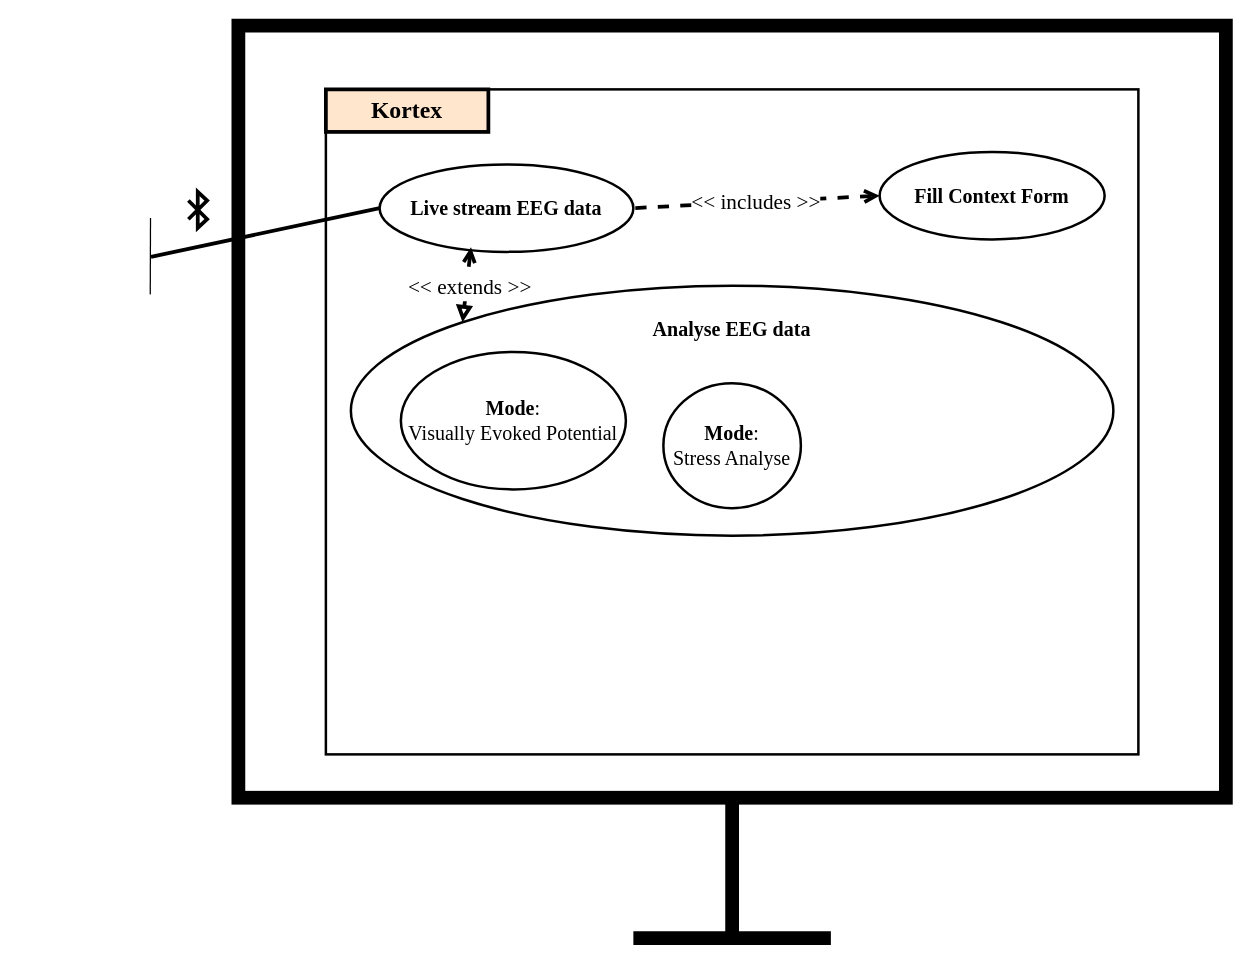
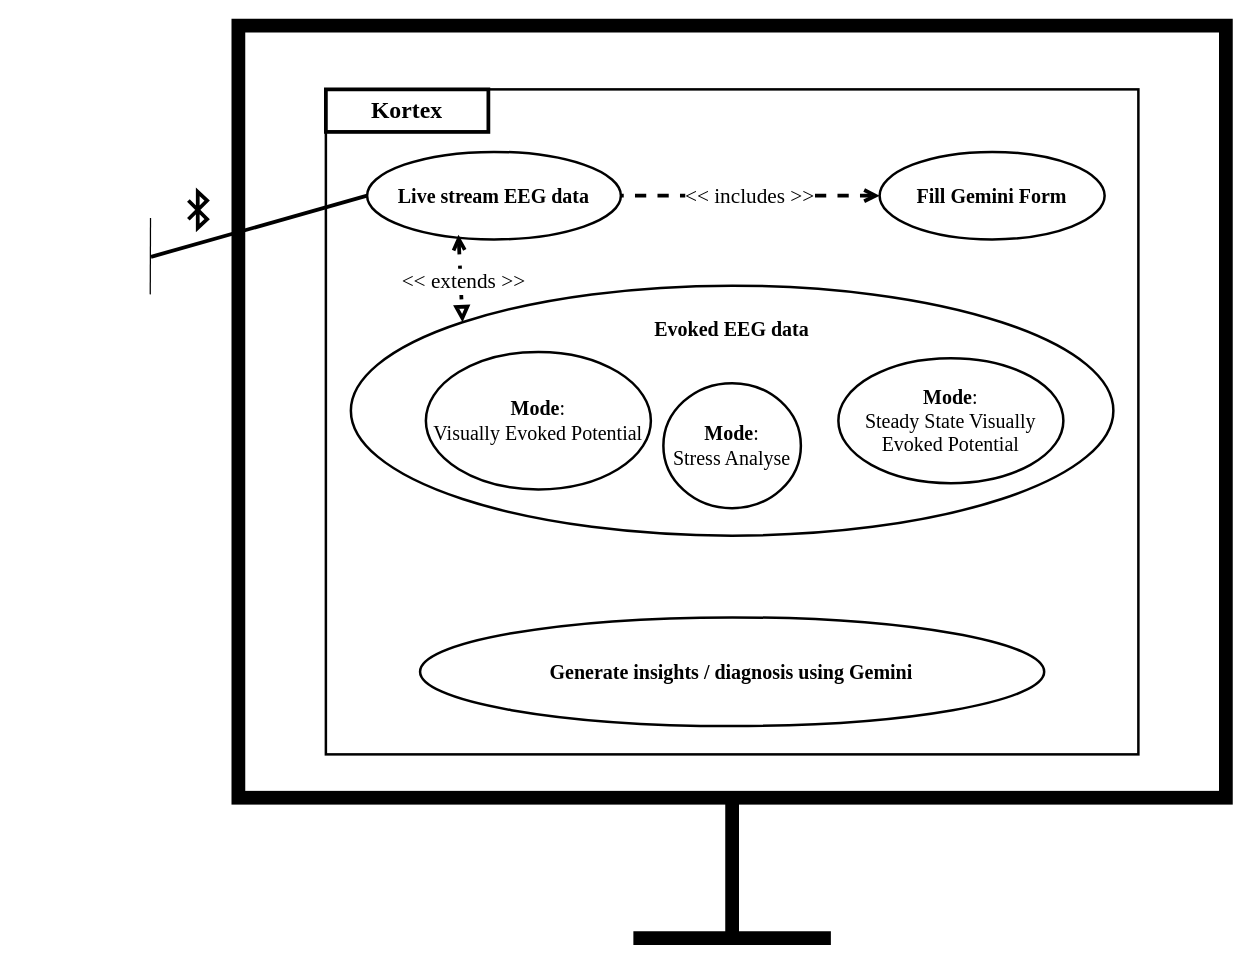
node "Kortex": fillcolor #ffe6cc -> #ffffff
node "Fill Context Form": label "Fill Context Form" -> "Fill Gemini Form"
node "Live stream EEG data": moved (506, 208) -> (494, 196)
node "Analyse EEG data": label "Analyse EEG data" -> "Evoked EEG data"
node "Mode: Visually Evoked Potential": moved (513, 421) -> (538, 421)
node "Mode: Steady State Visually Evoked Potential": added
node "Generate insights / diagnosis using Gemini": added
